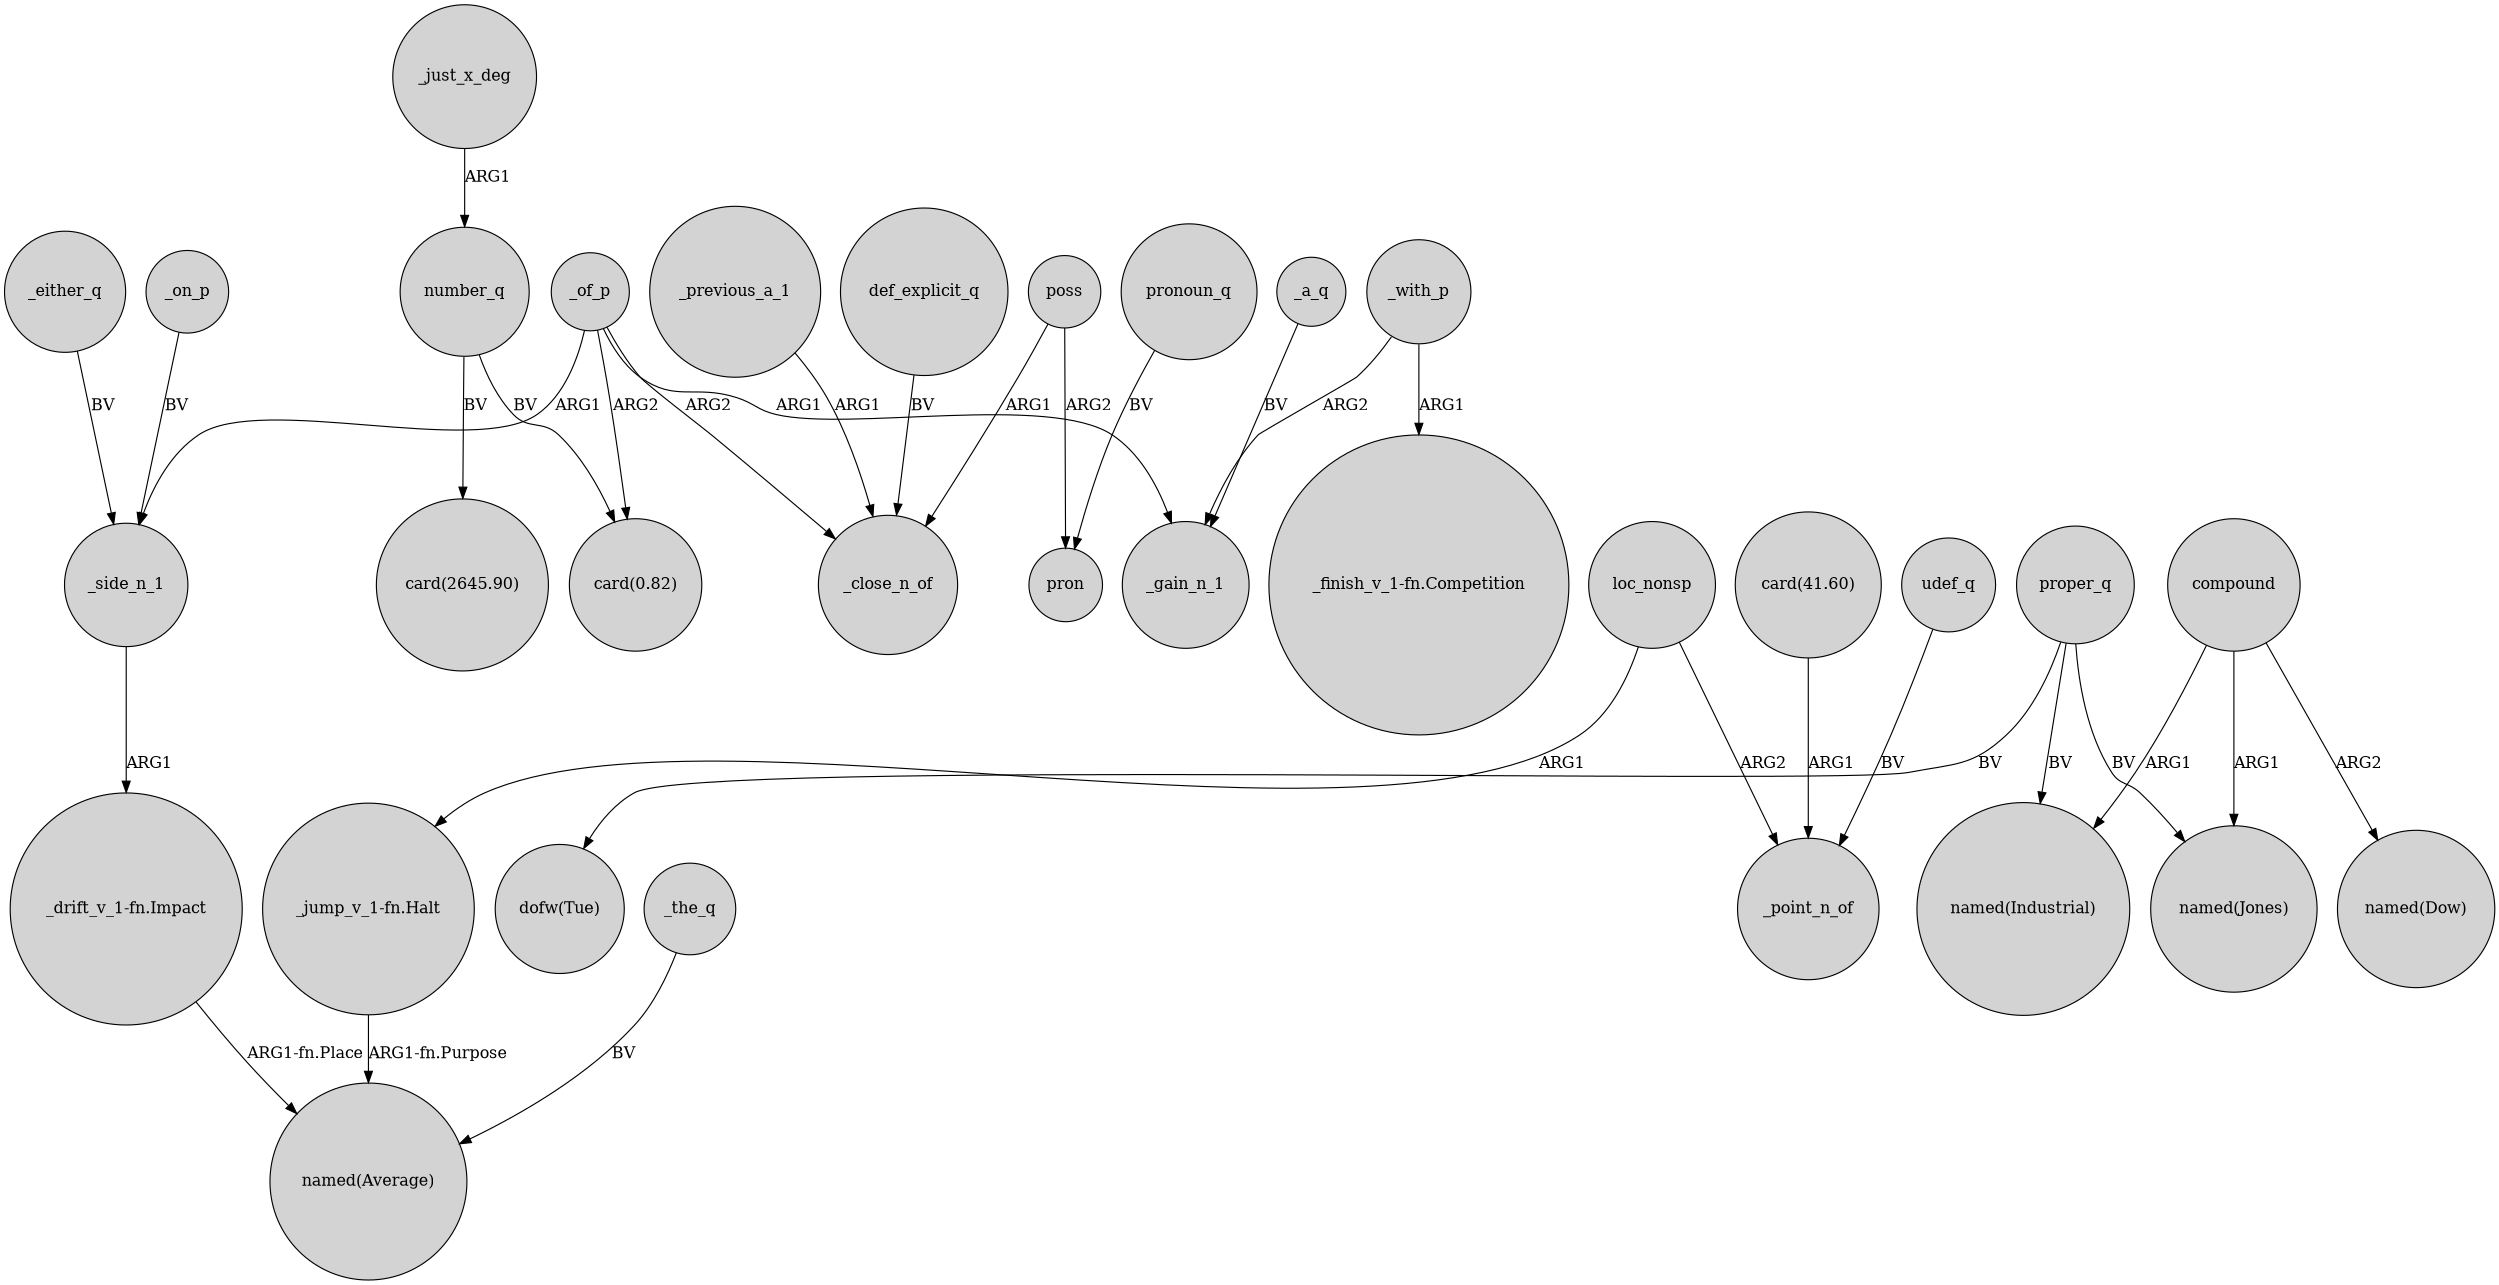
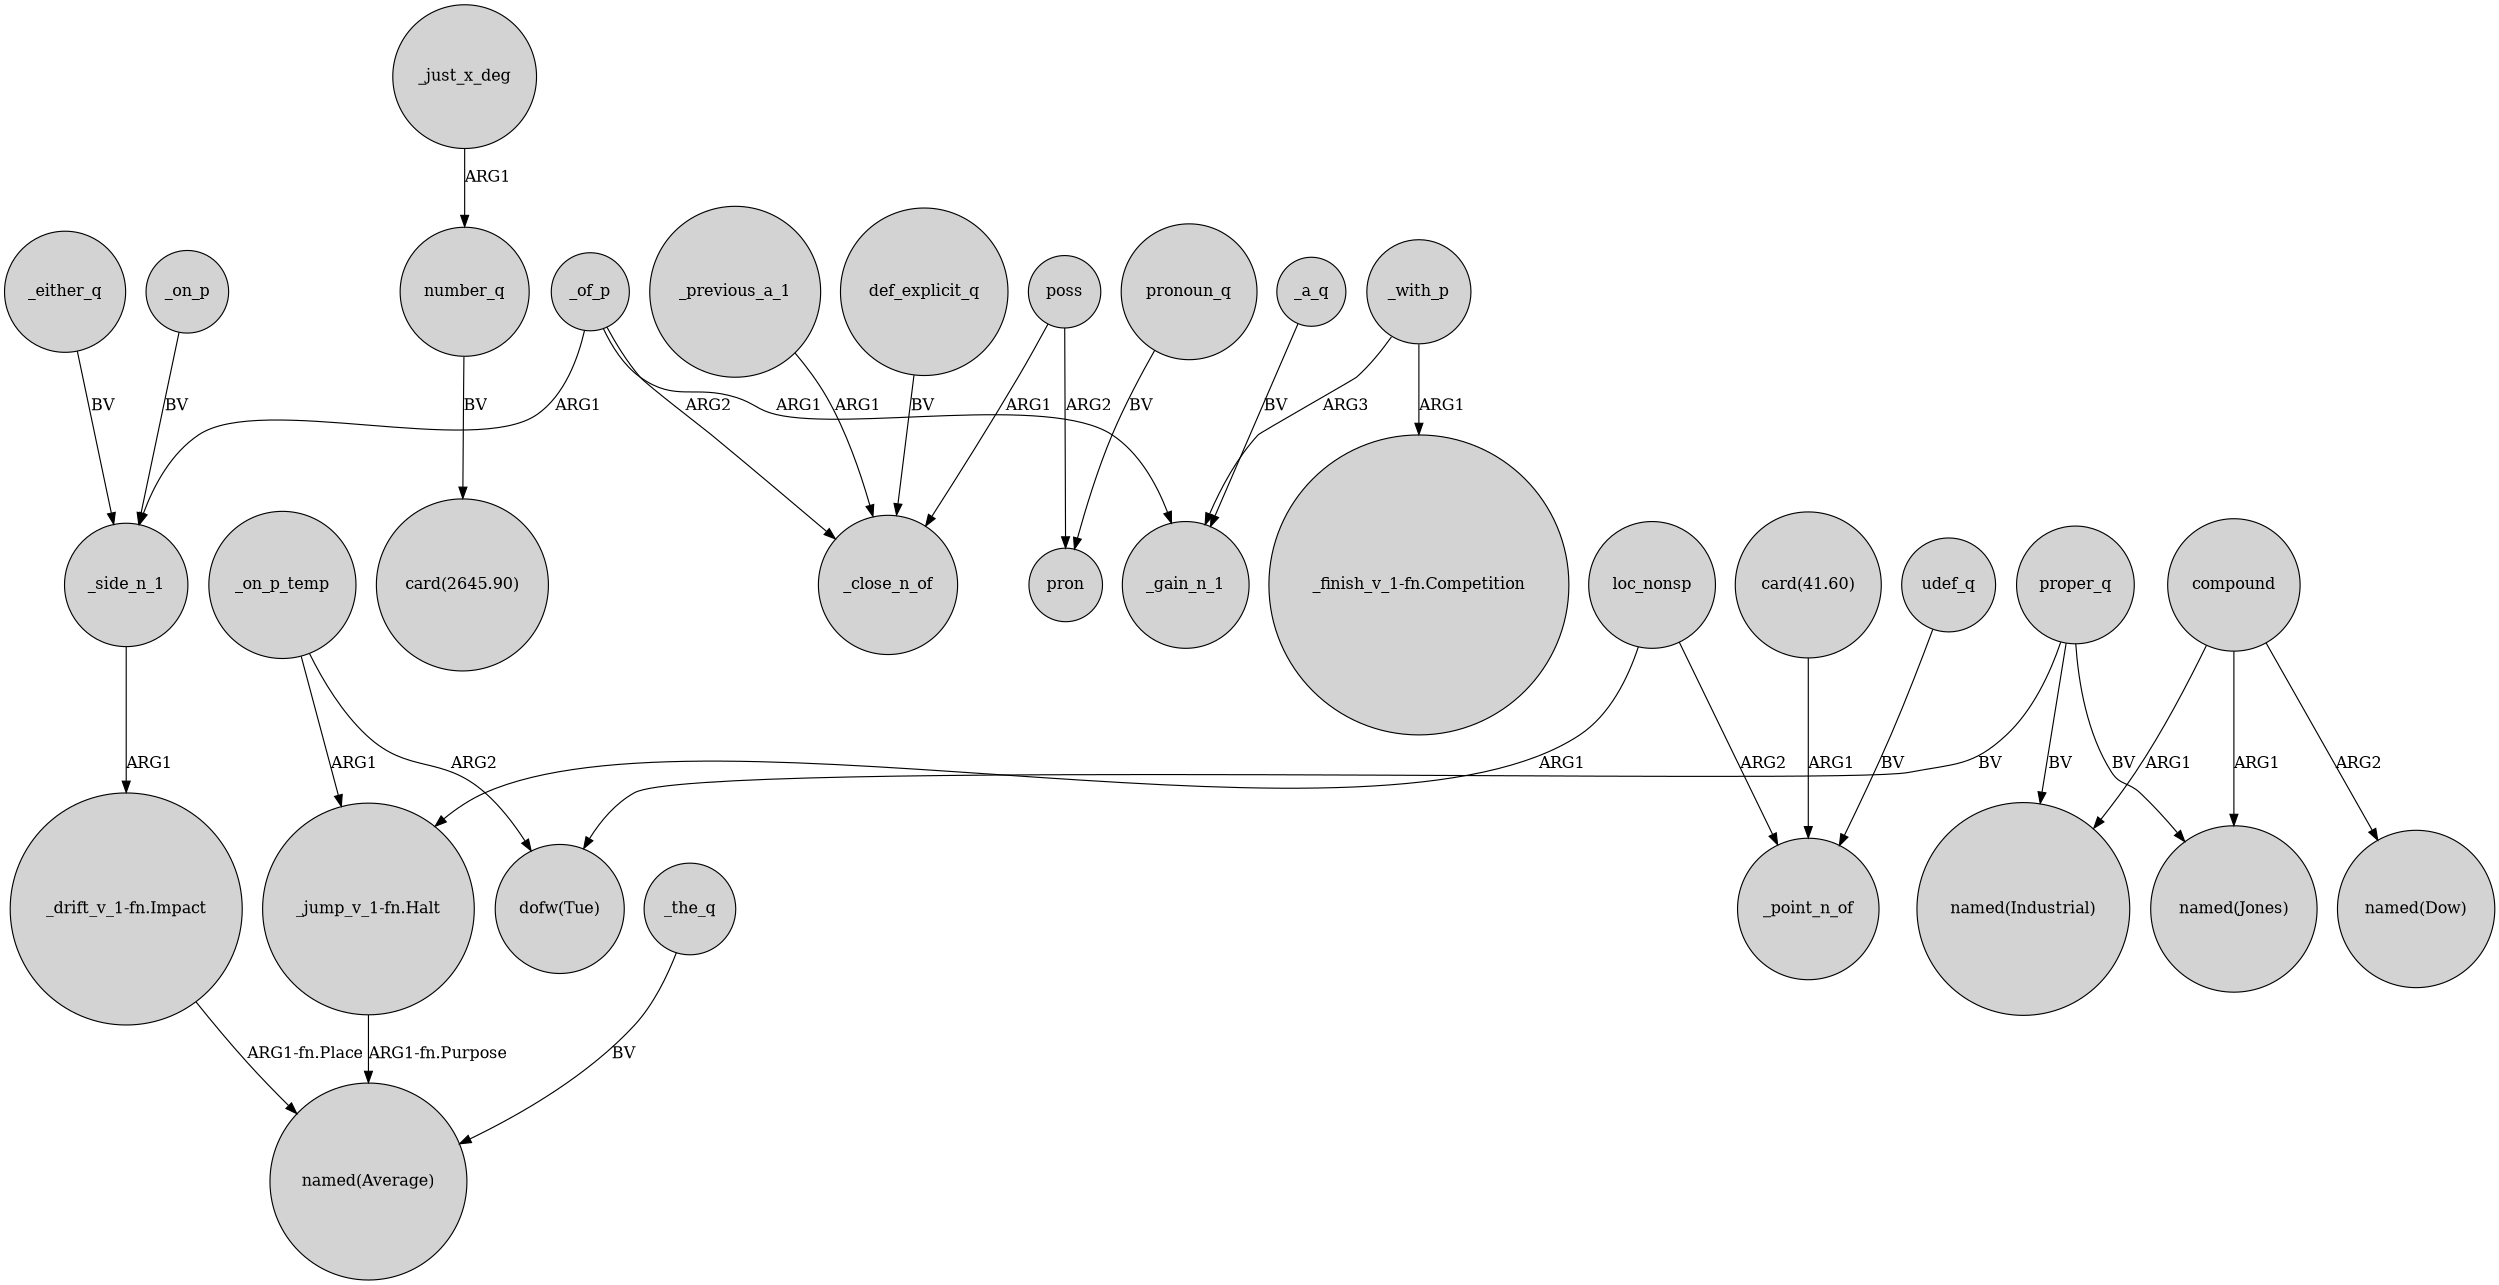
edge "_with_p" -> "_gain_n_1": label "ARG2" -> "ARG3"
node "_on_p_temp": added
node "card(0.82)": removed
